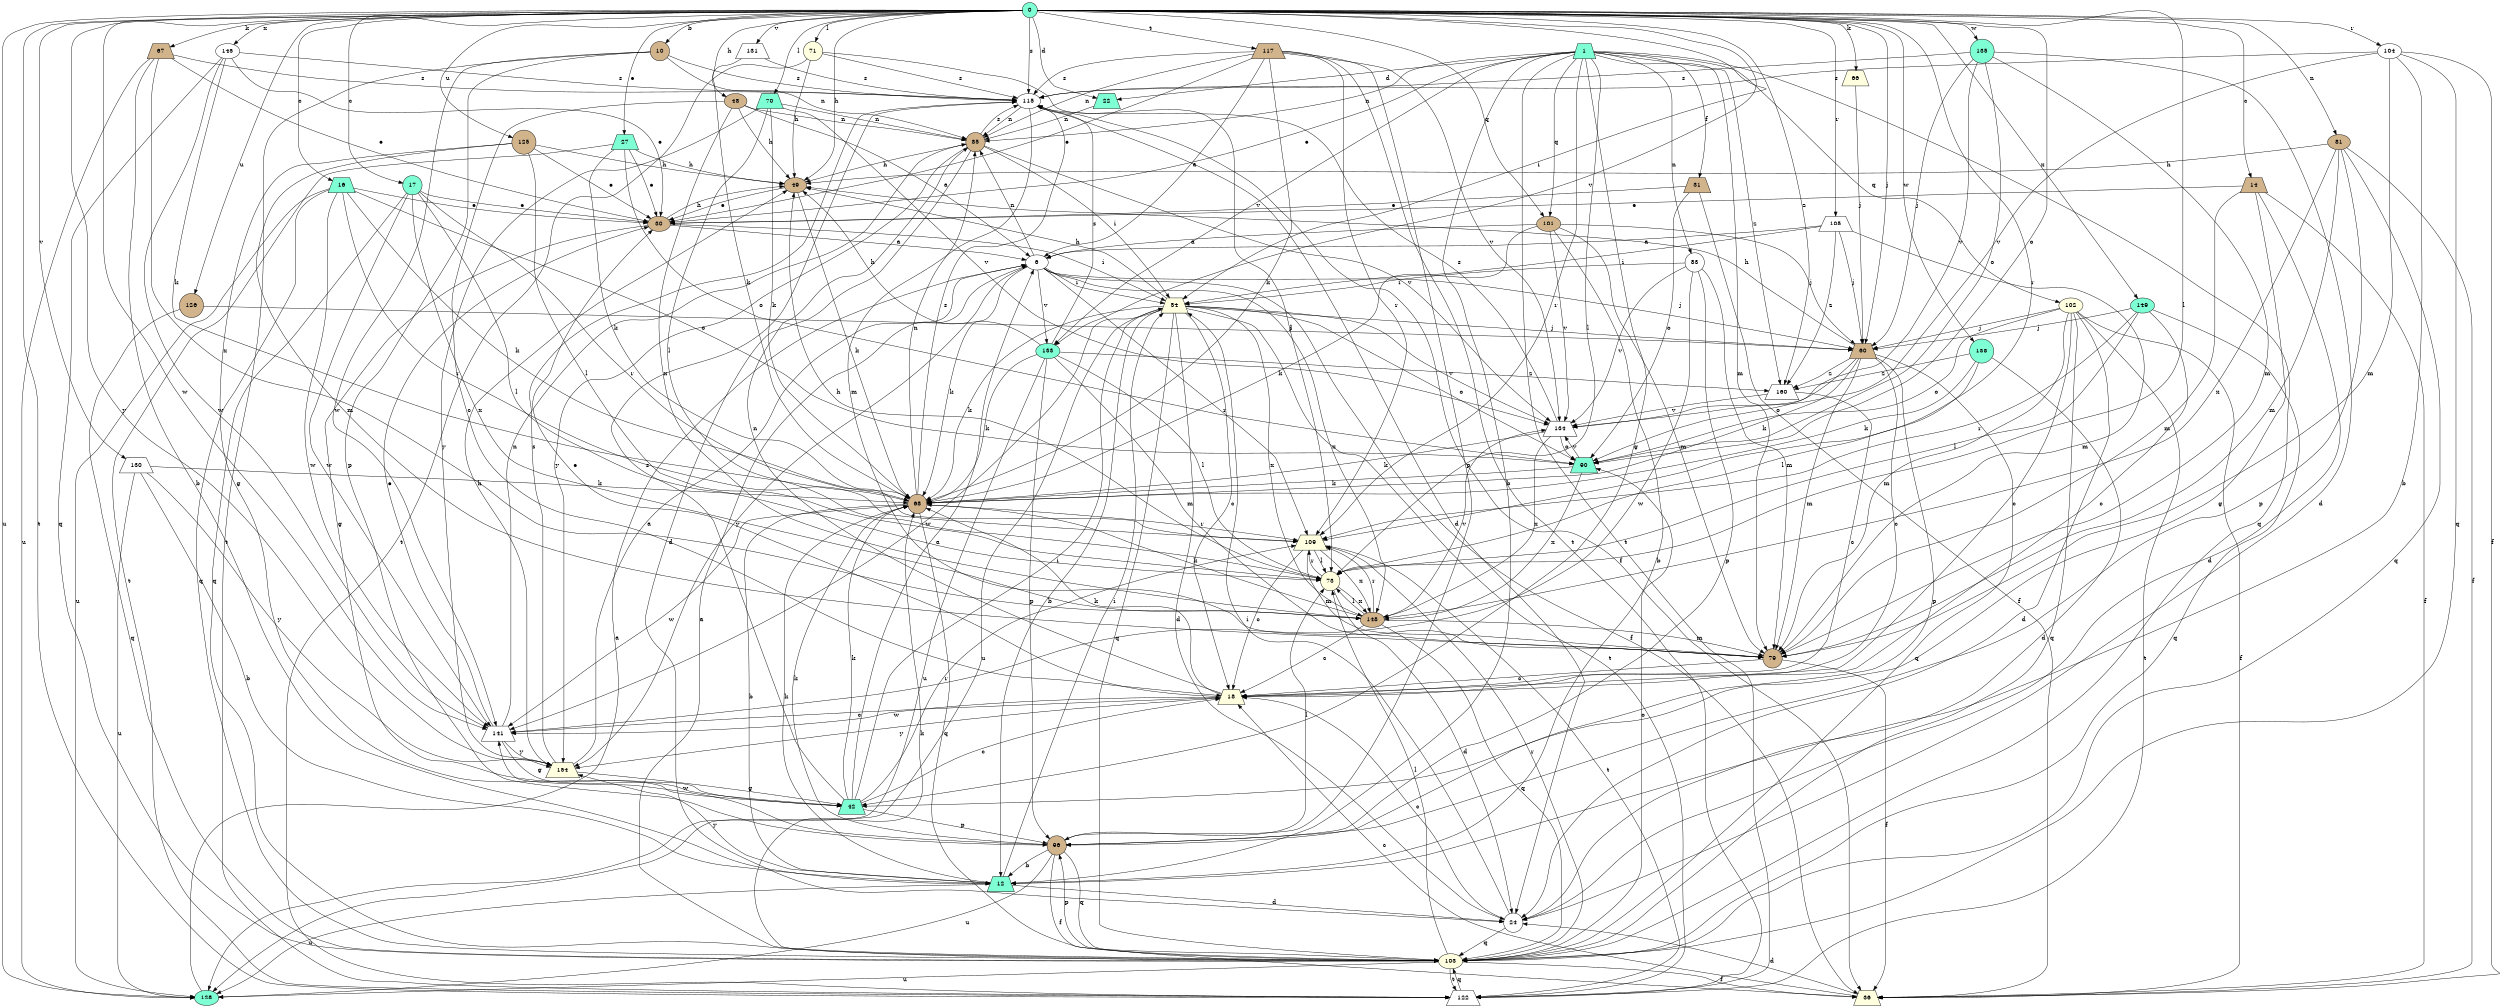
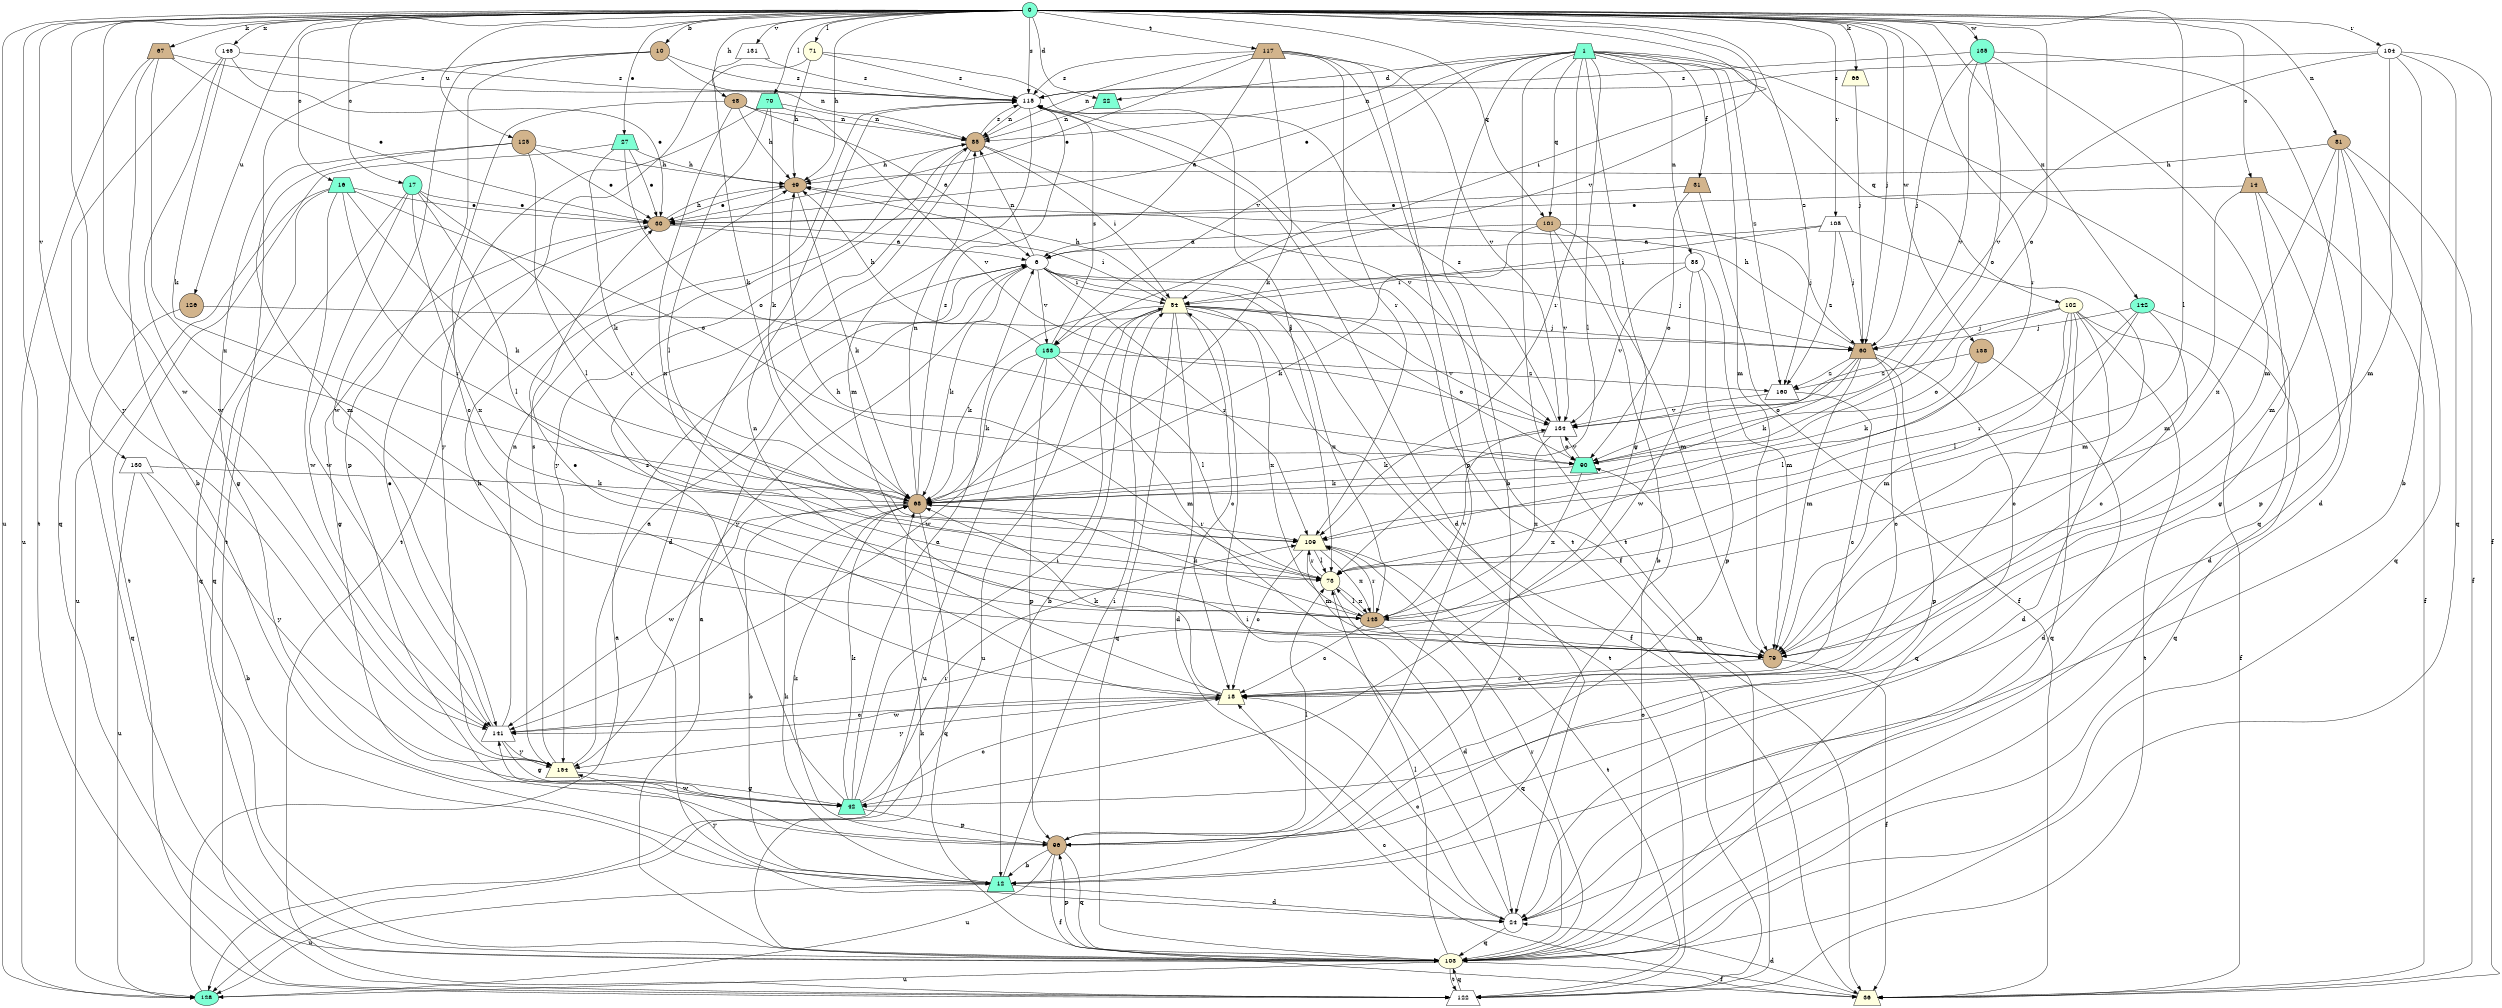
node "149": label "149" -> "142"
node "138": fillcolor aquamarine -> tan
